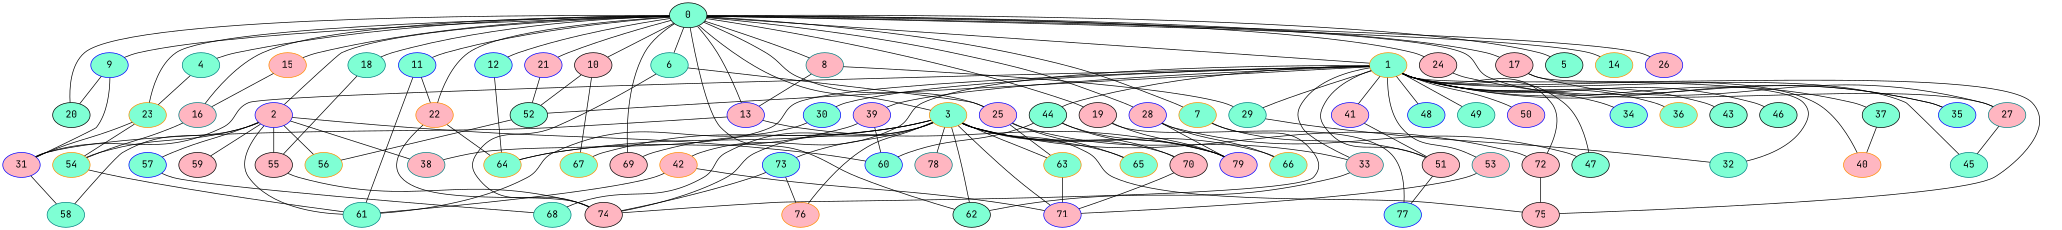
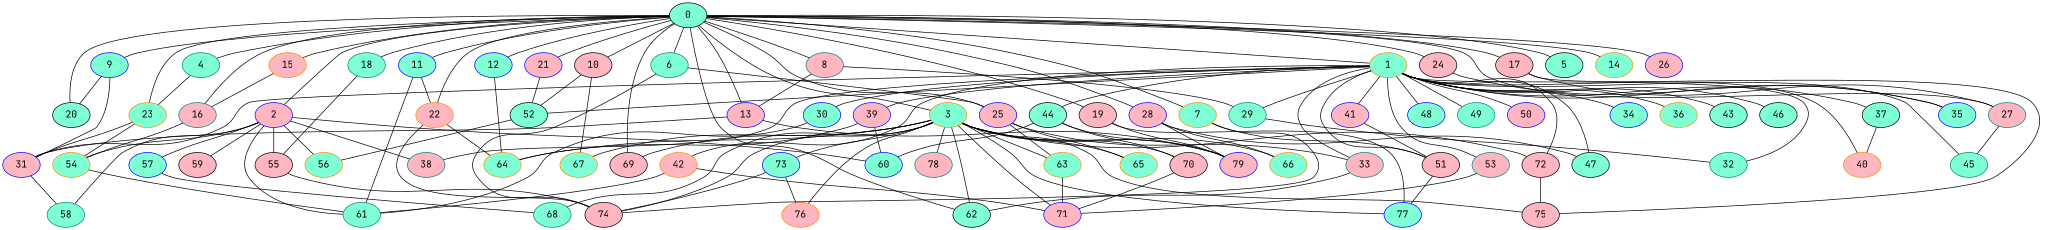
edge "3" -- "77": added
